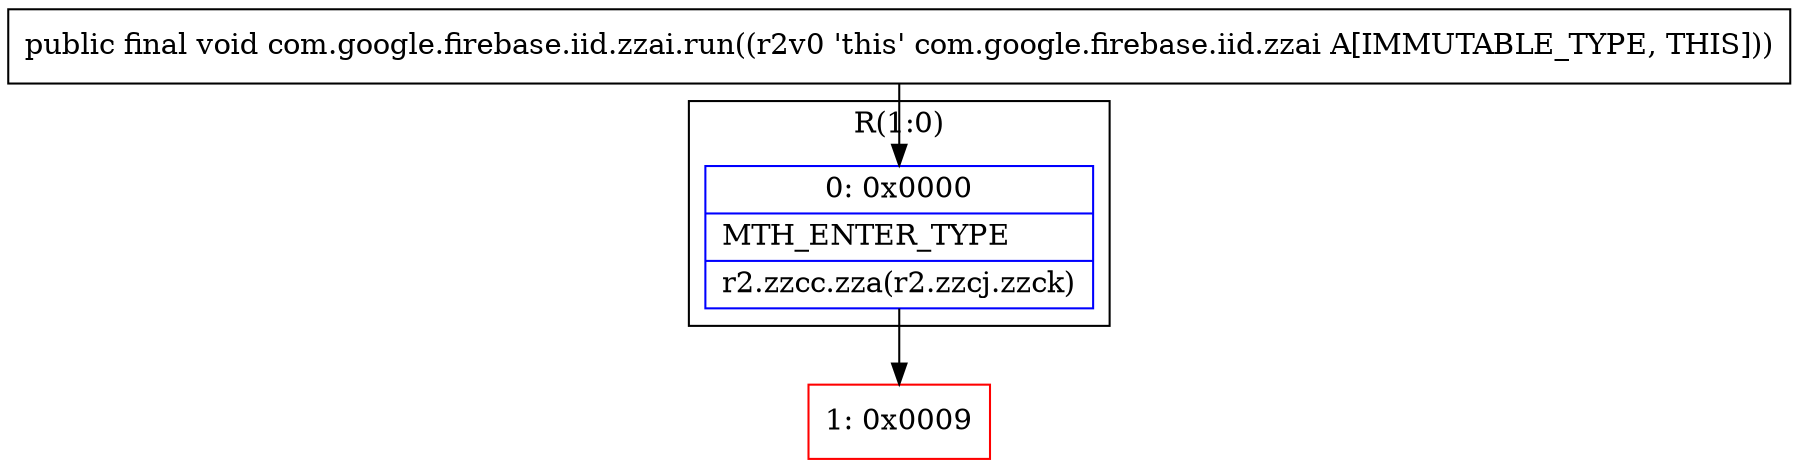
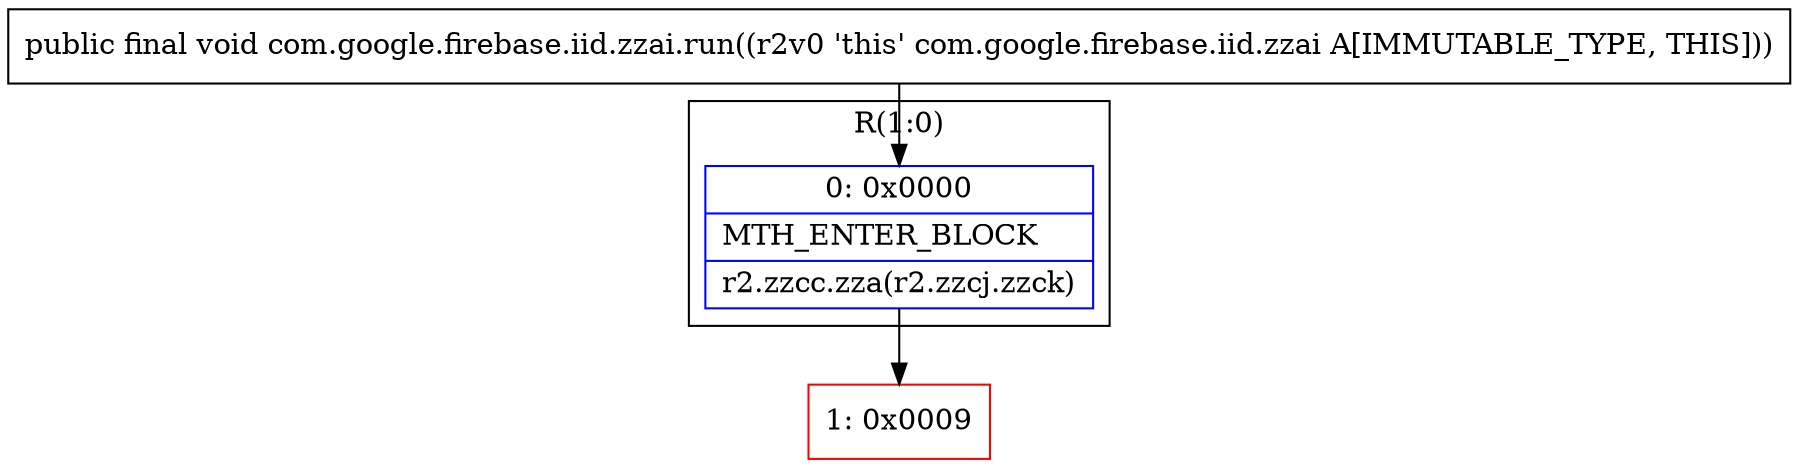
node "0: 0x0000": text "MTH_ENTER_TYPE" -> "MTH_ENTER_BLOCK"
